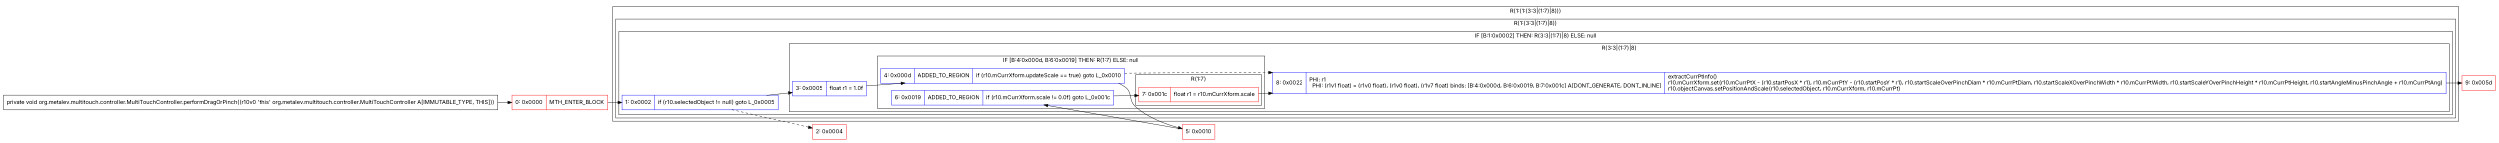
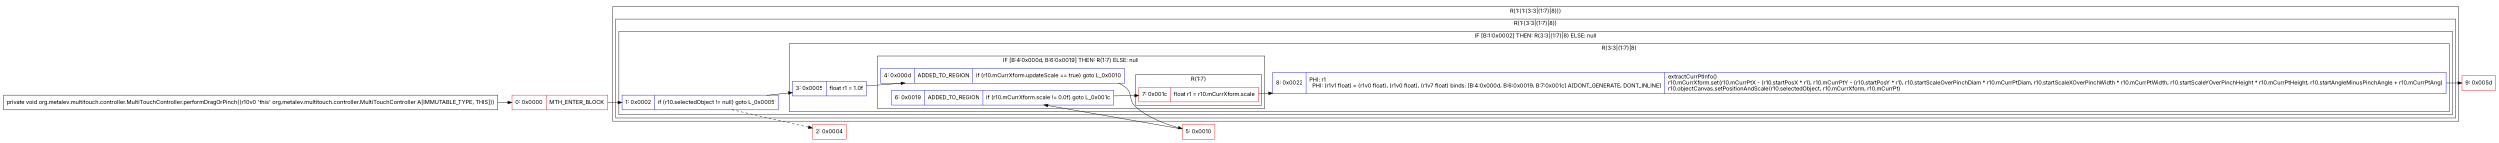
edge "4: 0x000d" -> "8: 0x0022": removed
